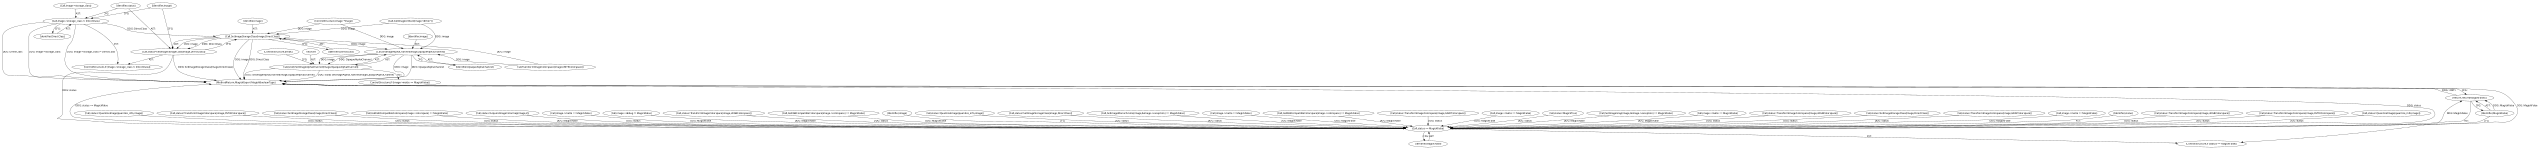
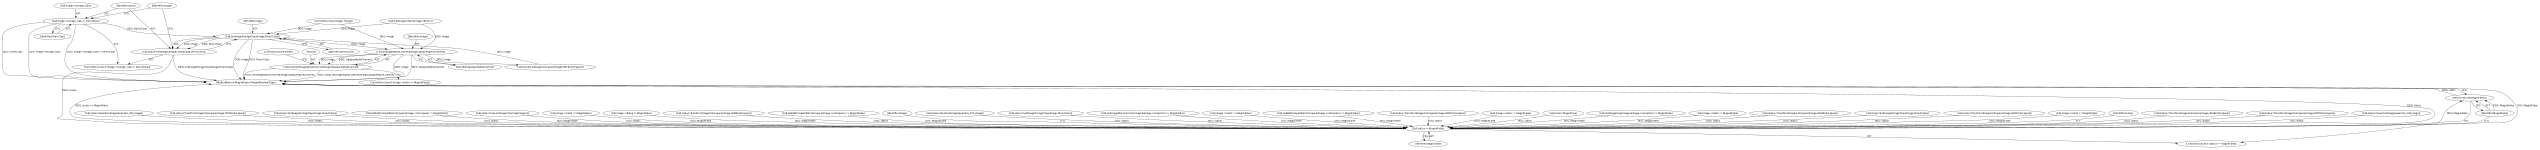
edge "(Call,TransformImageColorspace(image,CMYKColorspace))" -> "(Call,SetImageAlphaChannel(image,OpaqueAlphaChannel))": reversed
